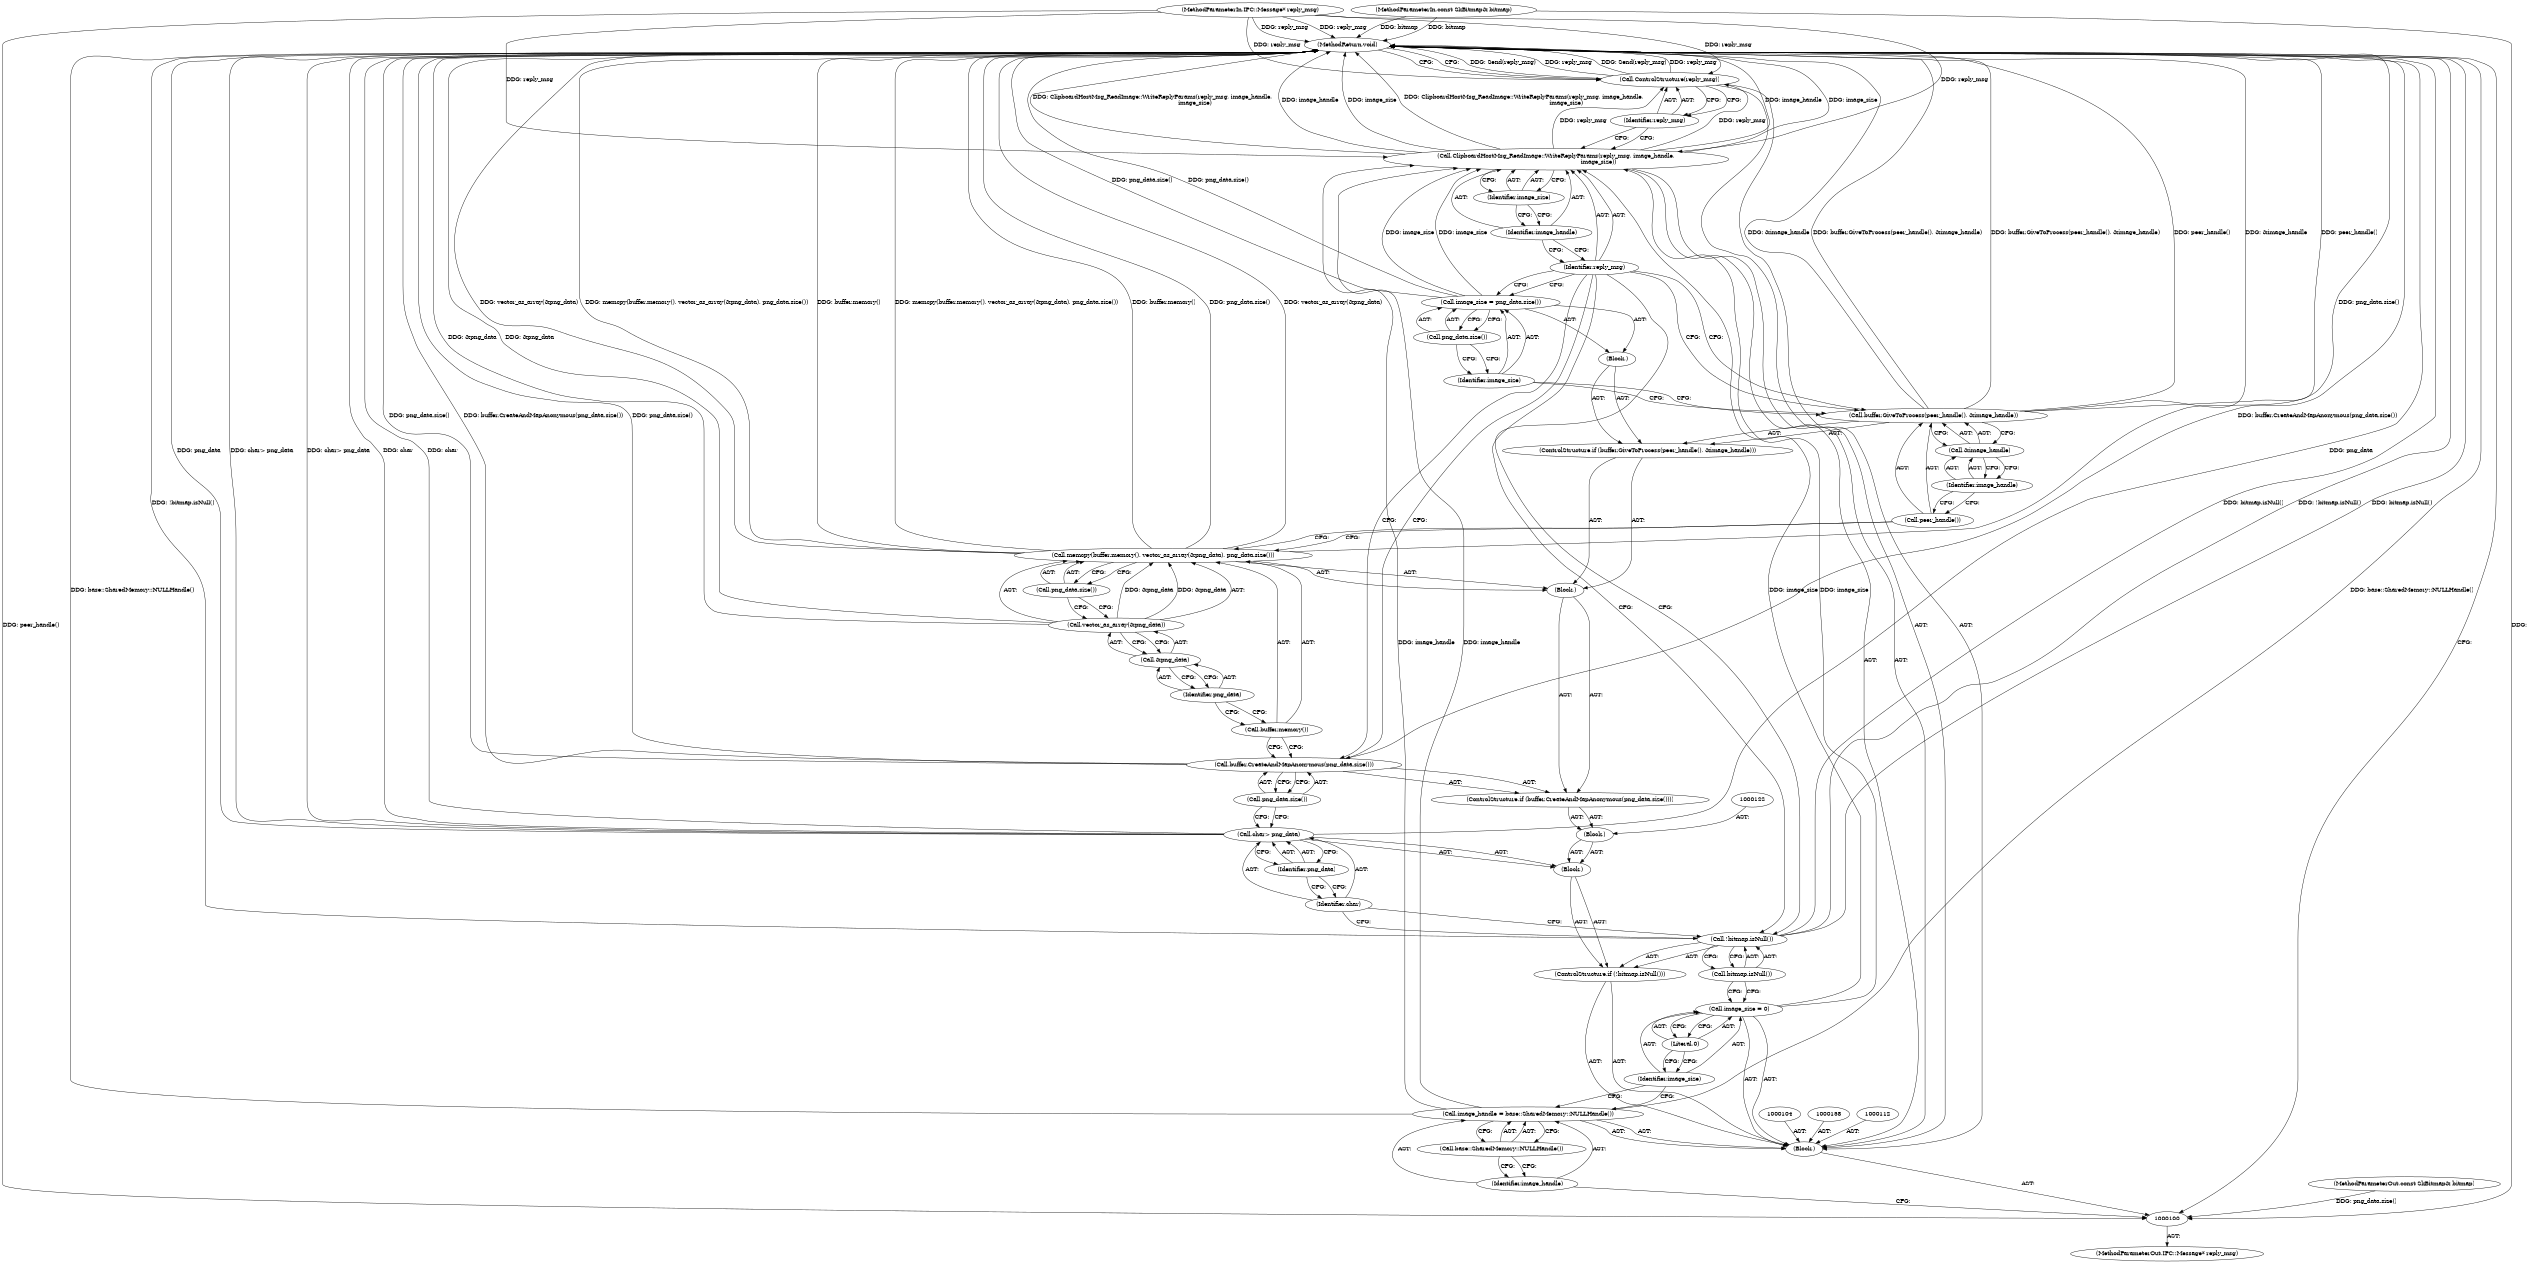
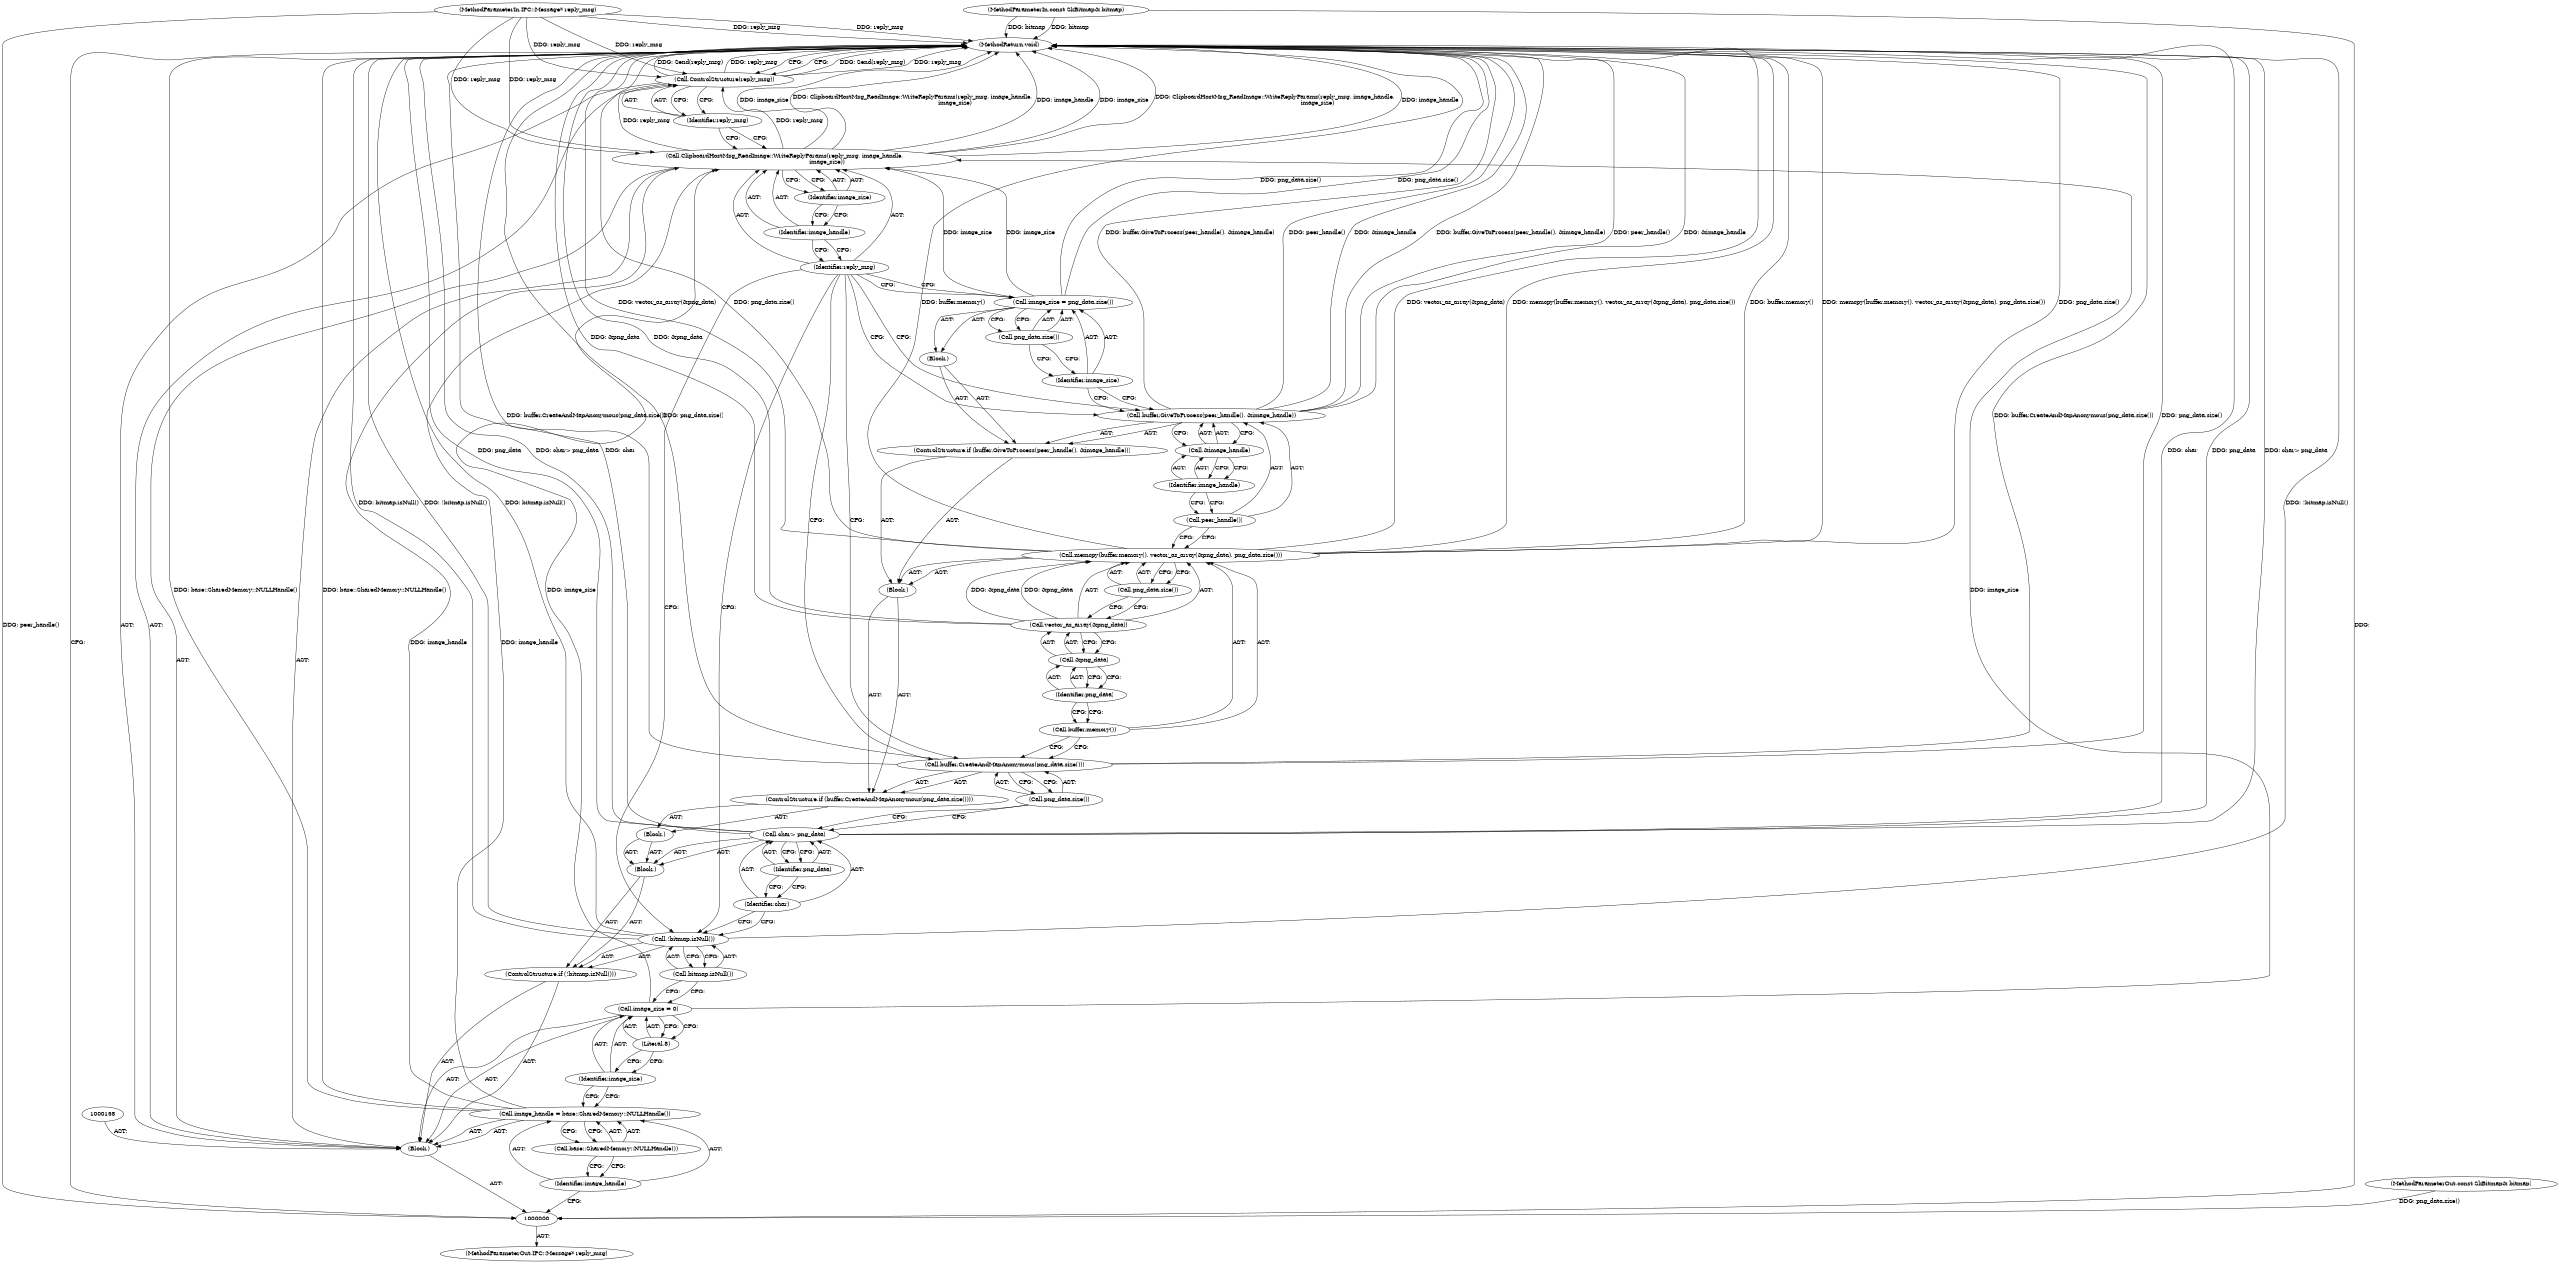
node "1000122": removed
node "(Literal,0)": label "(Literal,0)" -> "(Literal,8)"
node "1000104": removed
node "1000112": removed
node "1000100": label "1000100" -> "1000000"
